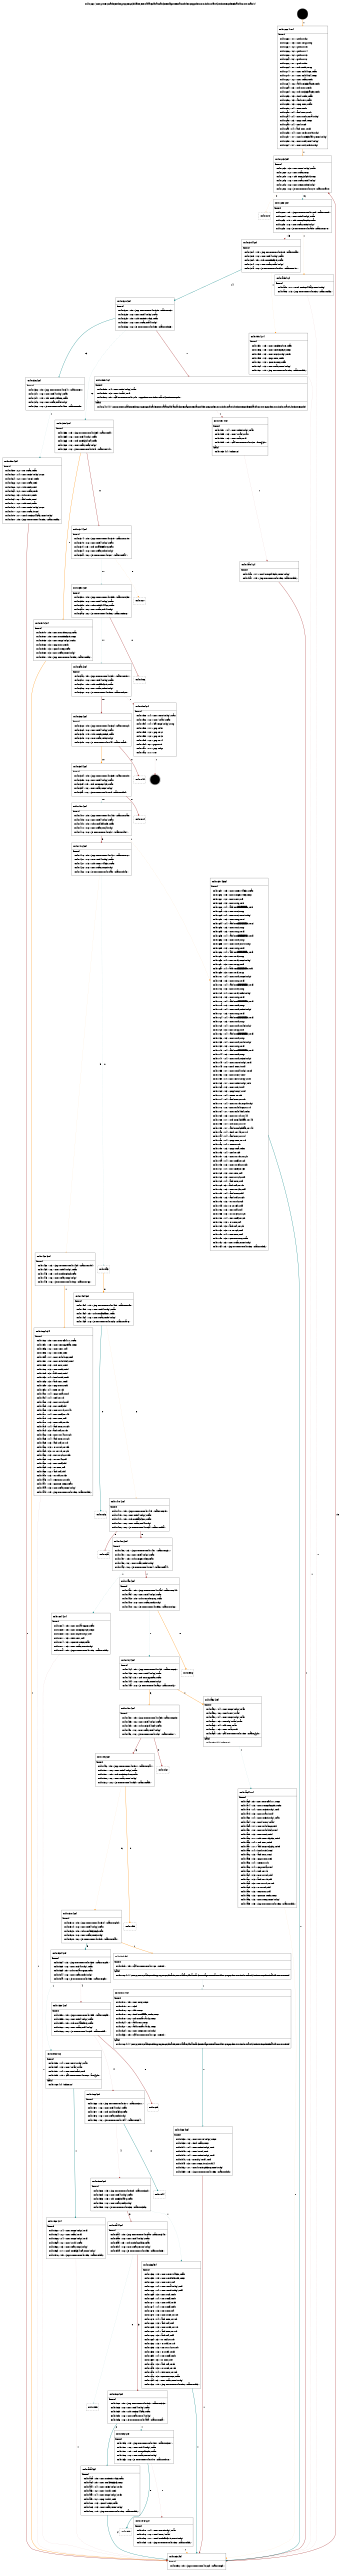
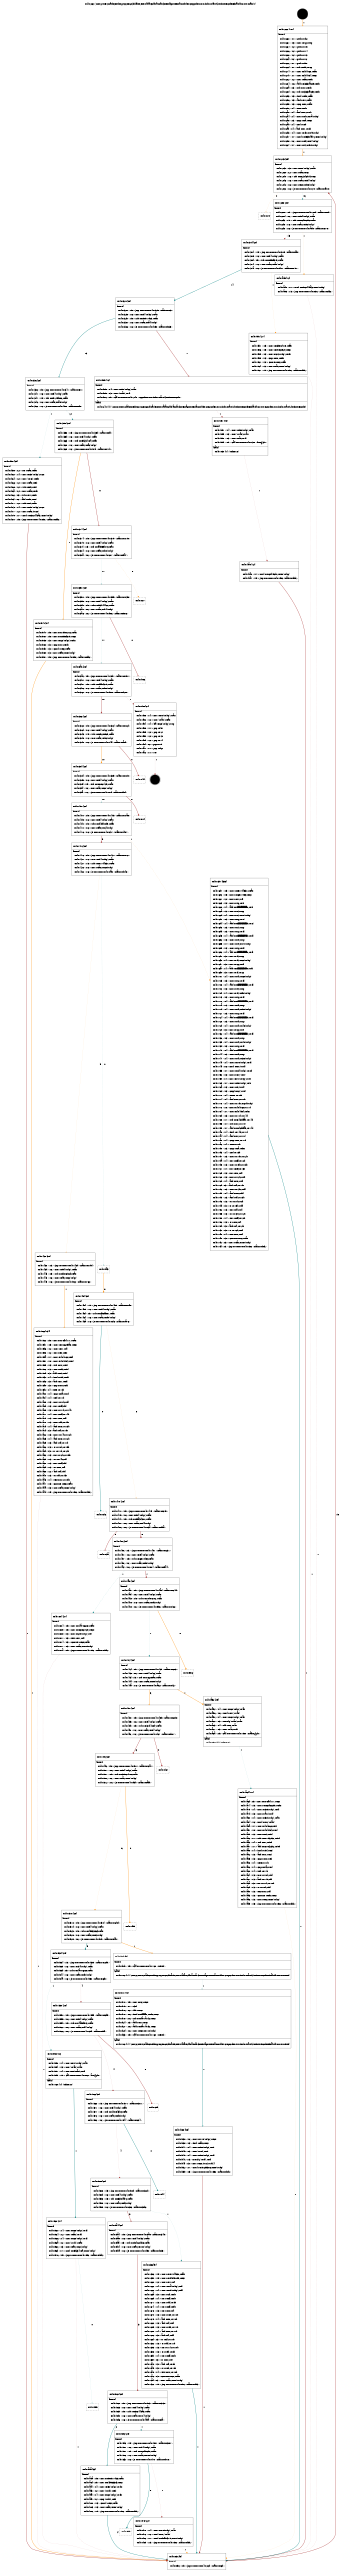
edge "0x401320 [28]" -> "0x401358 [28]": now "0x40133c [28]" -> "0x401358 [28]"
edge "0x4015a4 [28]" -> "0x401de5": now "0x401960 [27]" -> "0x401de5"
